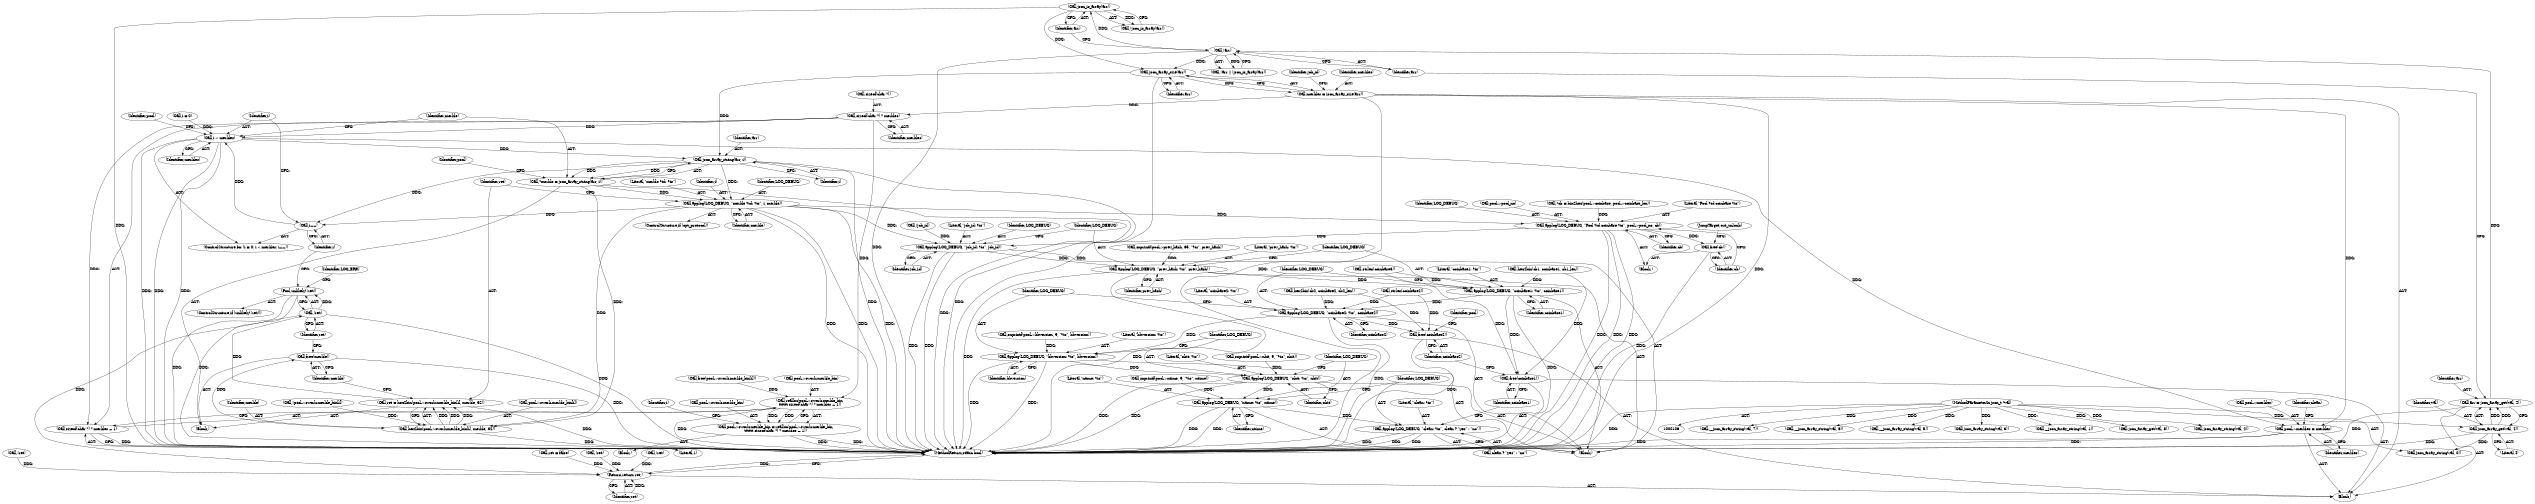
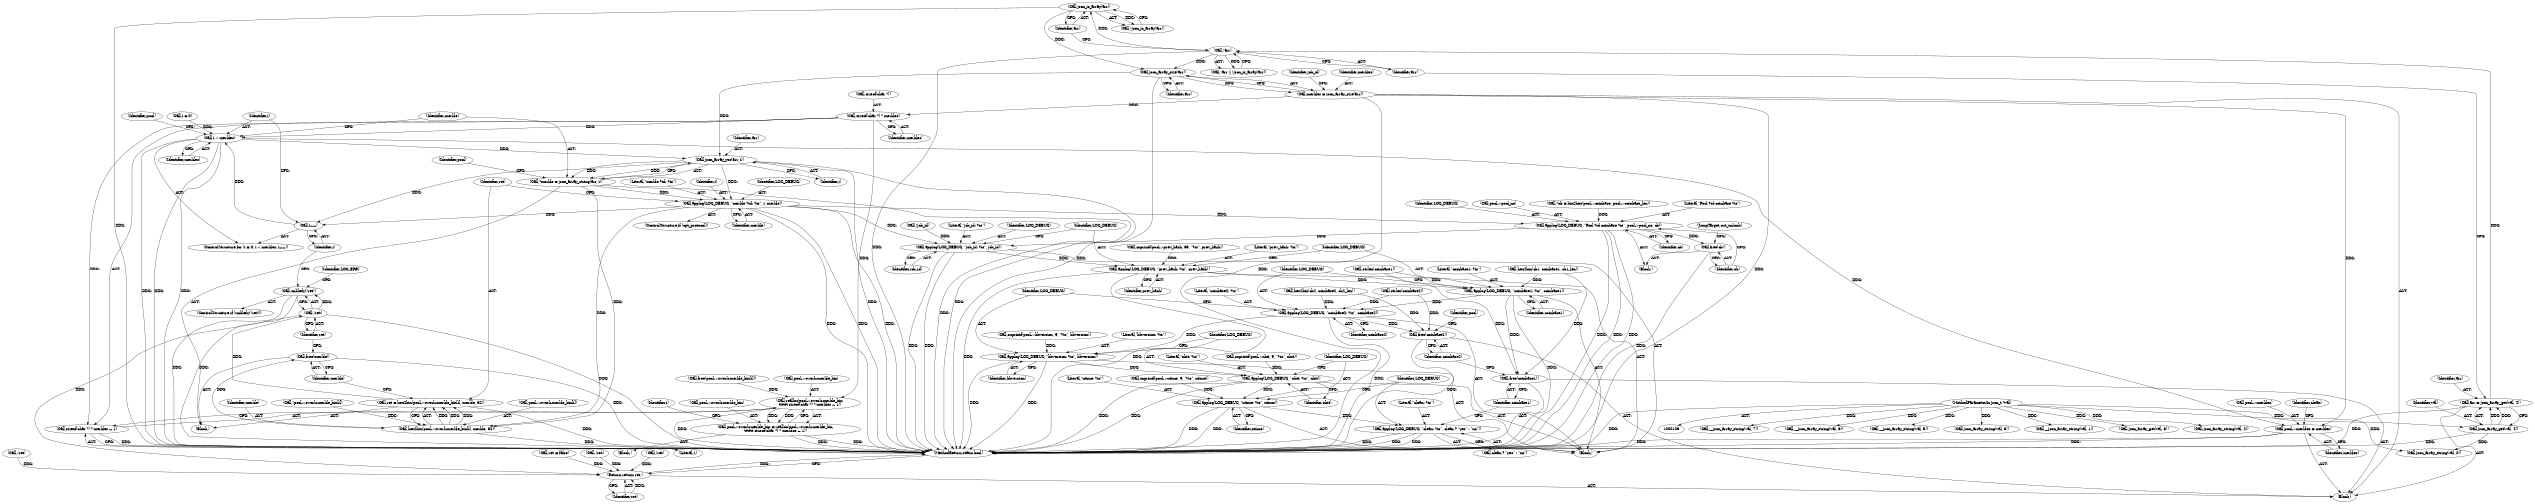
node "(Call,json_array_string(arr, i))": label "(Call,json_array_string(arr, i))" -> "(Call,json_array_yes(arr, i))"
node "(Call,strlen(coinbase3))": label "(Call,strlen(coinbase3))" -> "(Call,strlen(coinbase1))"
node "(Pool,unlikely(!ret))": label "(Pool,unlikely(!ret))" -> "(Call,unlikely(!ret))"
edge "(MethodParameterIn,json_t *val)" -> "(Call,json_array_string(val, 0))": label "AST: " -> "DDG: "
node "(Literal,4)": removed
